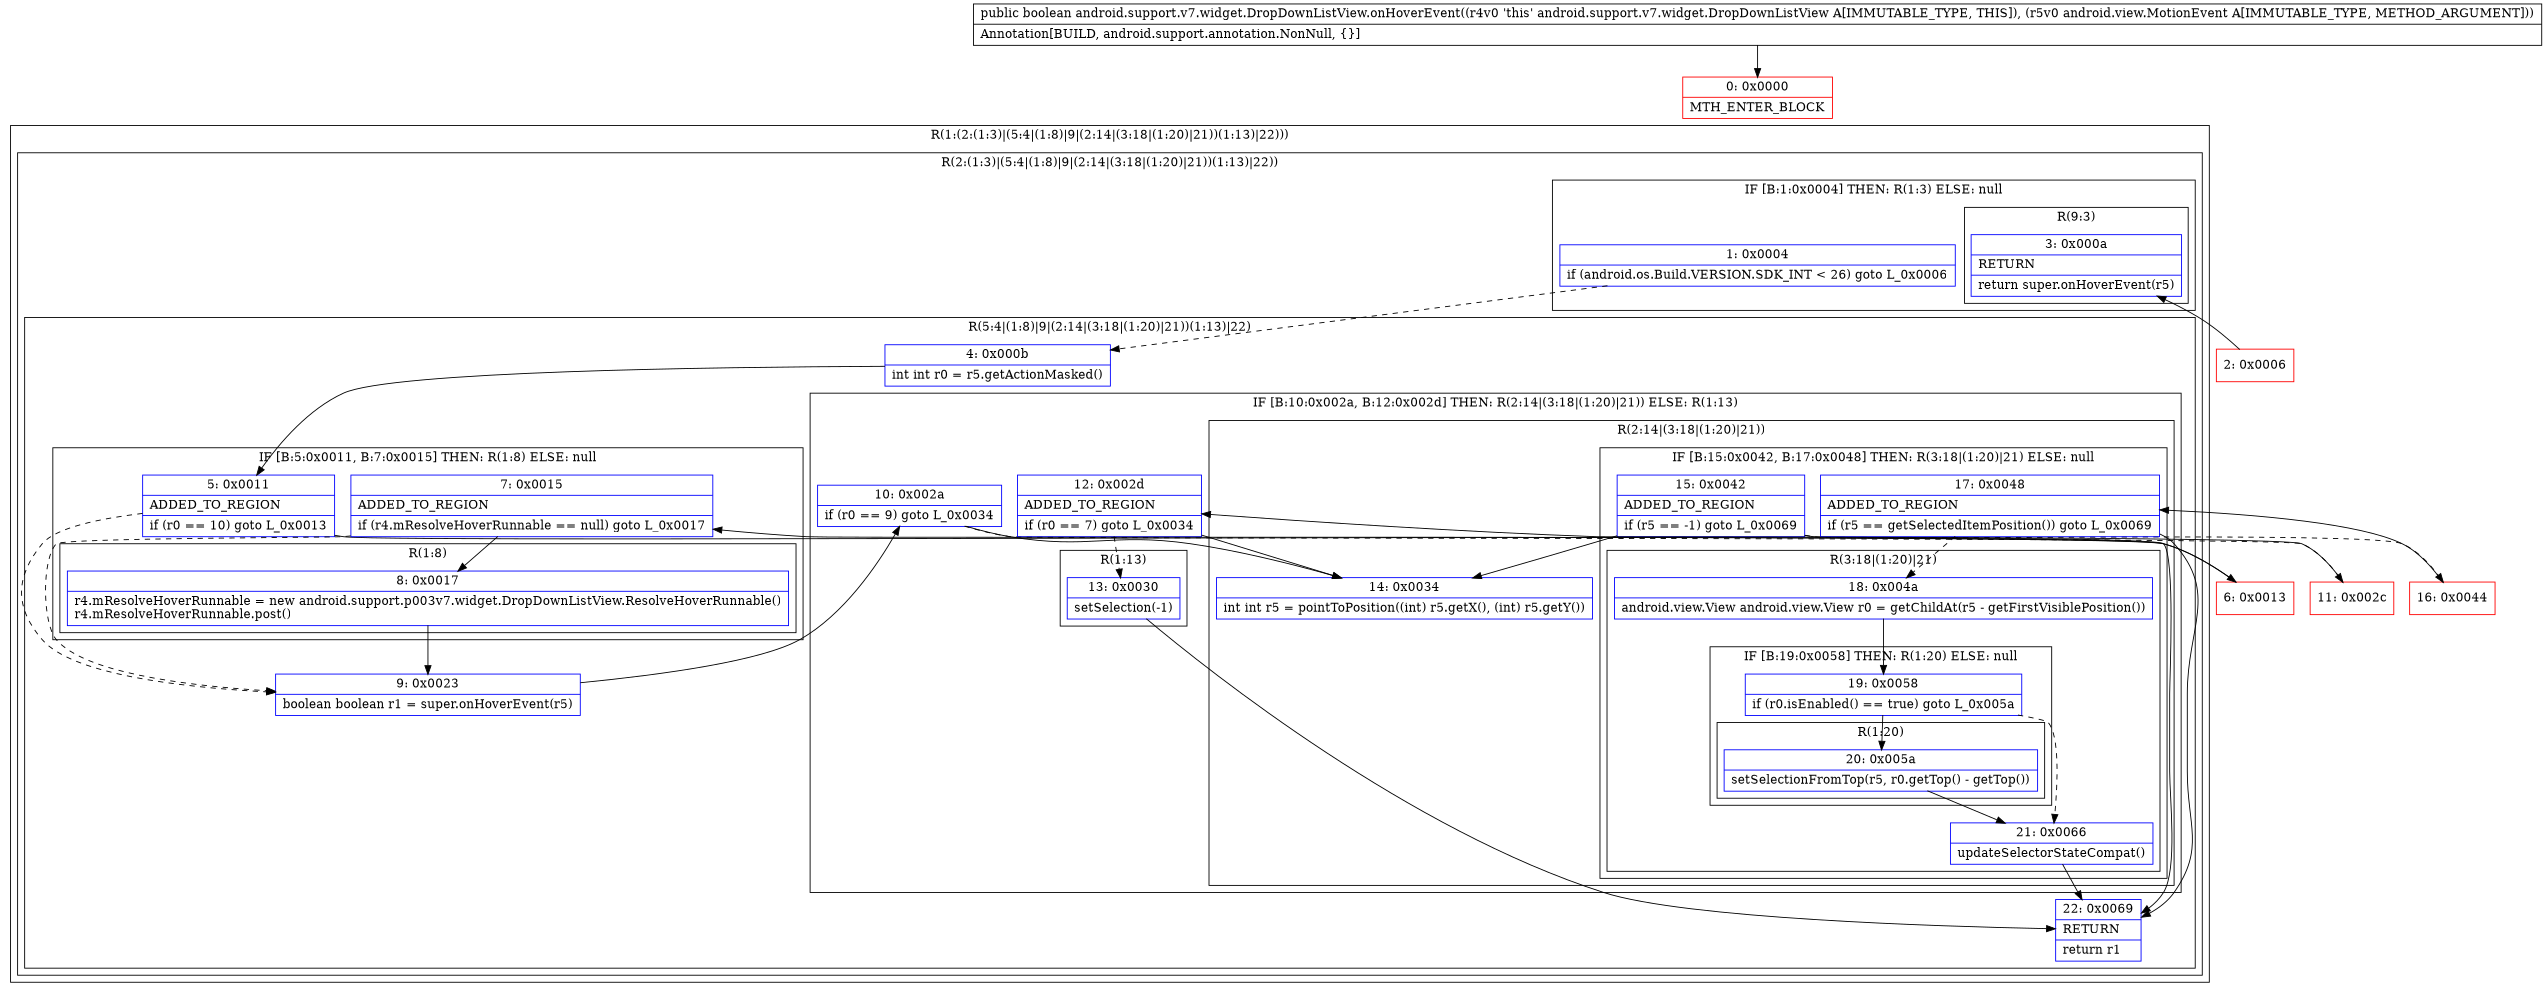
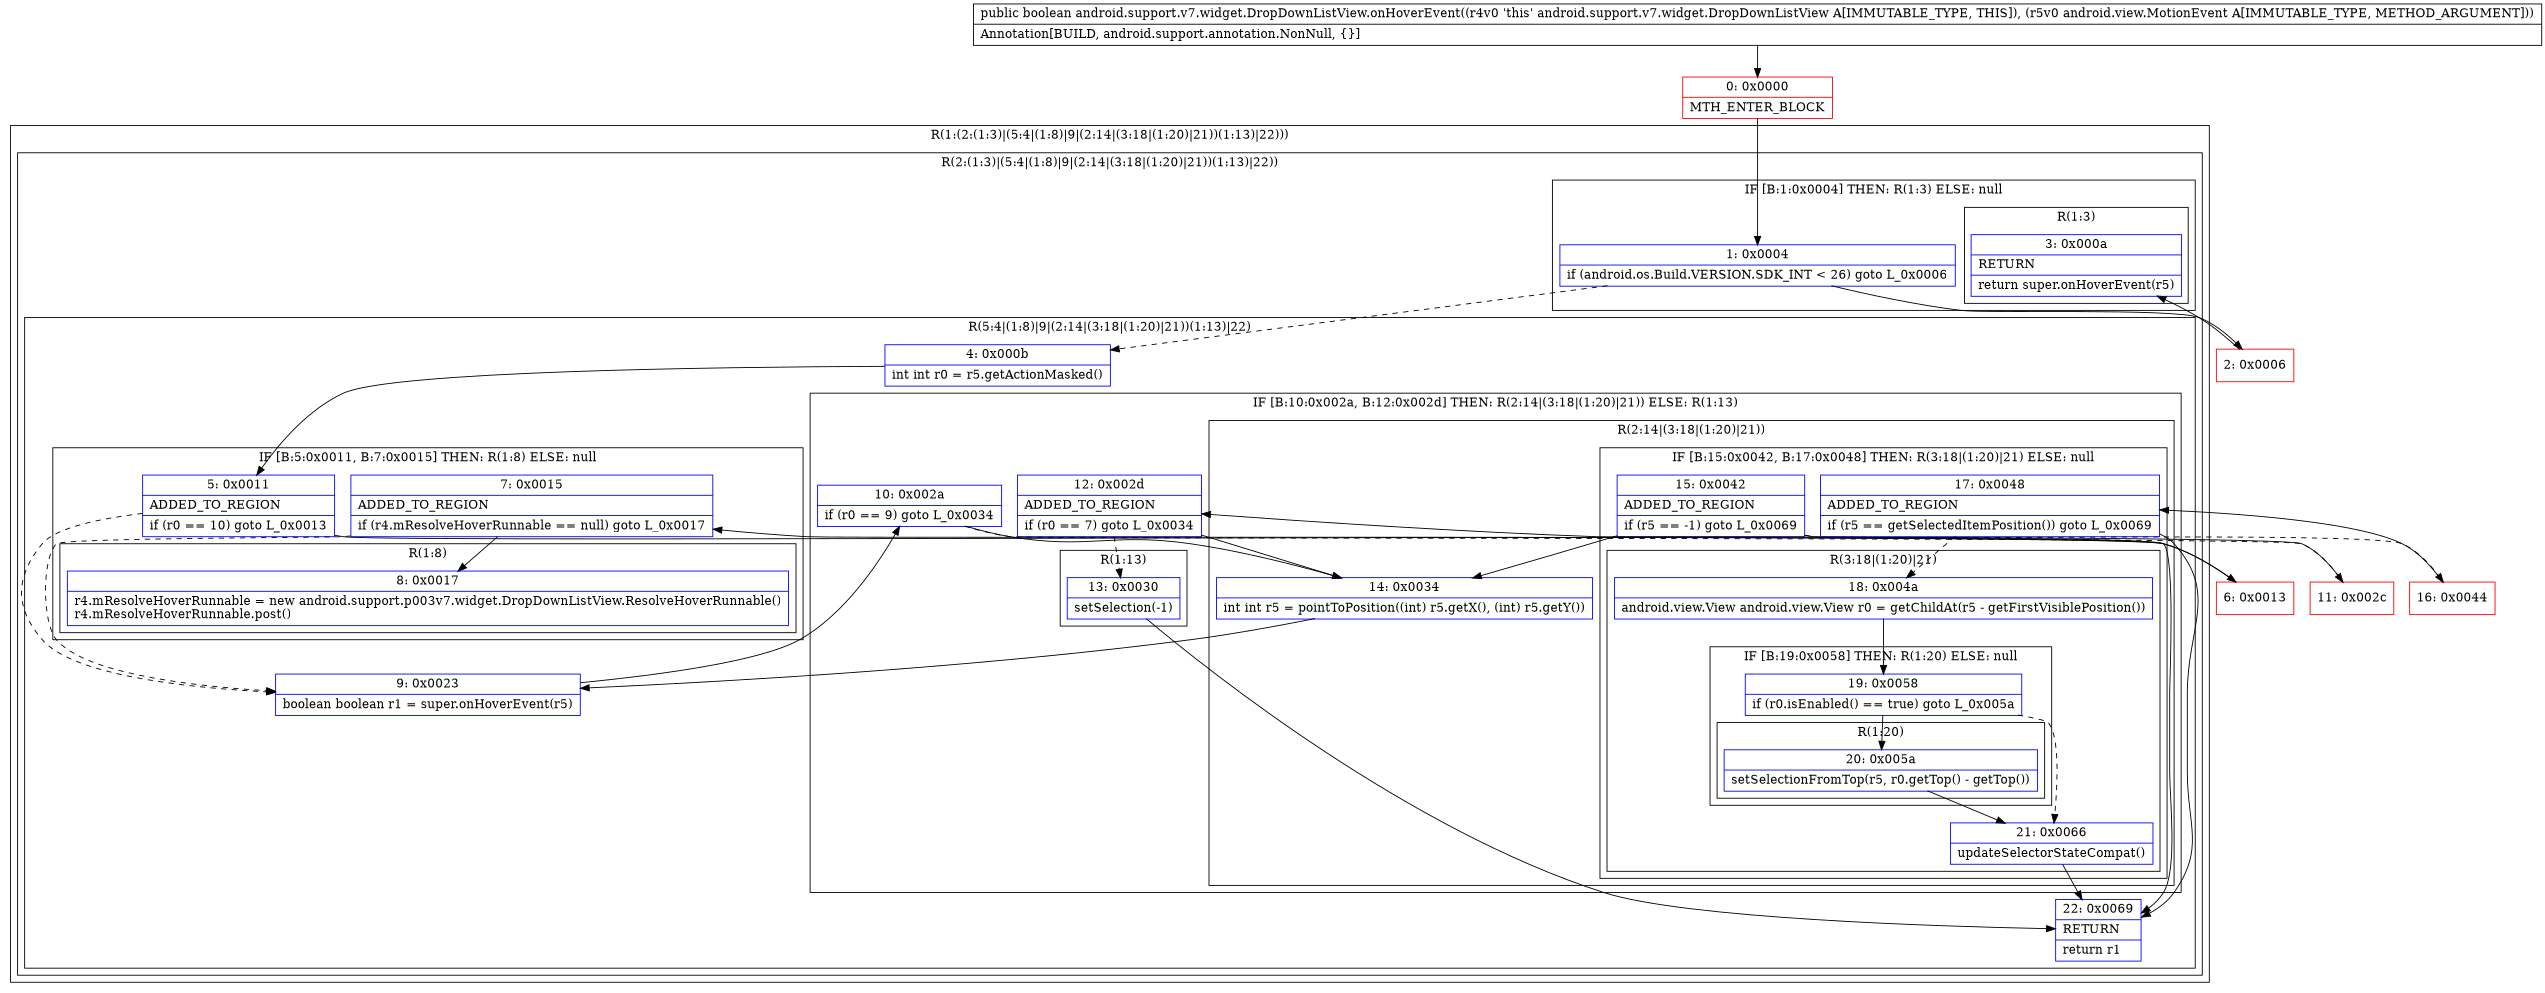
edge "0: 0x0000" -> "1: 0x0004": added
cluster "R(9:3)": label "R(9:3)" -> "R(1:3)"
edge "1: 0x0004" -> "2: 0x0006": added
edge "8: 0x0017" -> "9: 0x0023": now "14: 0x0034" -> "9: 0x0023"
